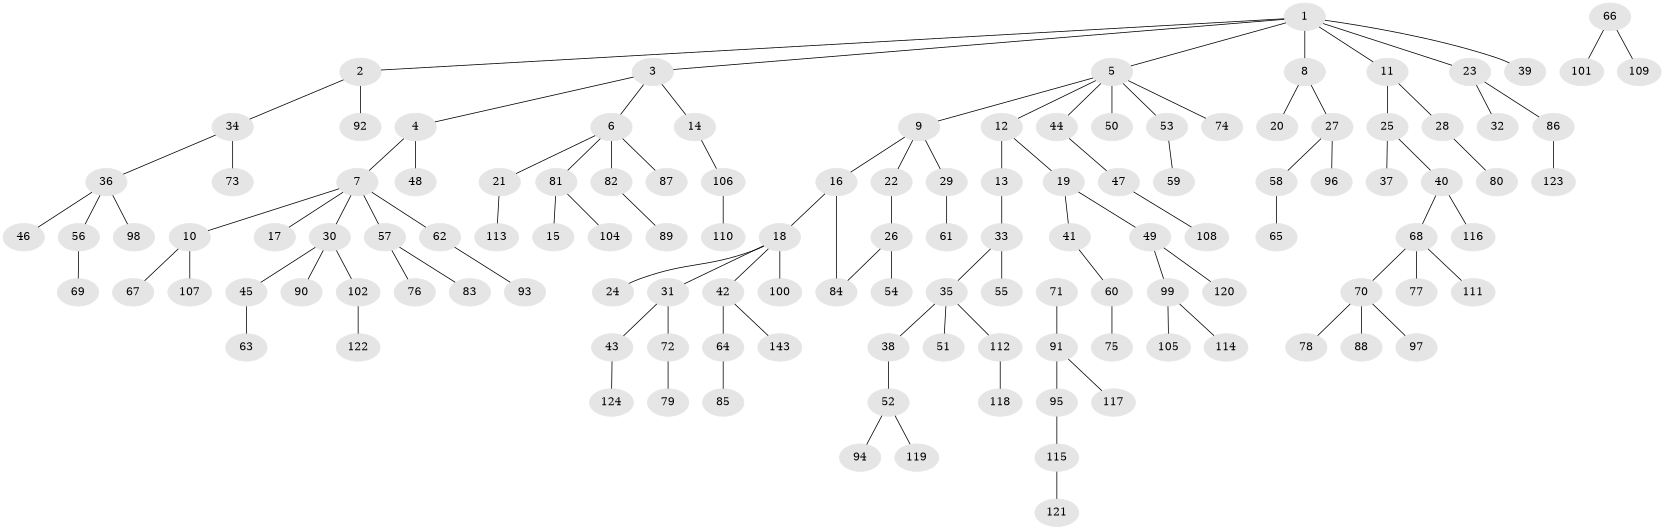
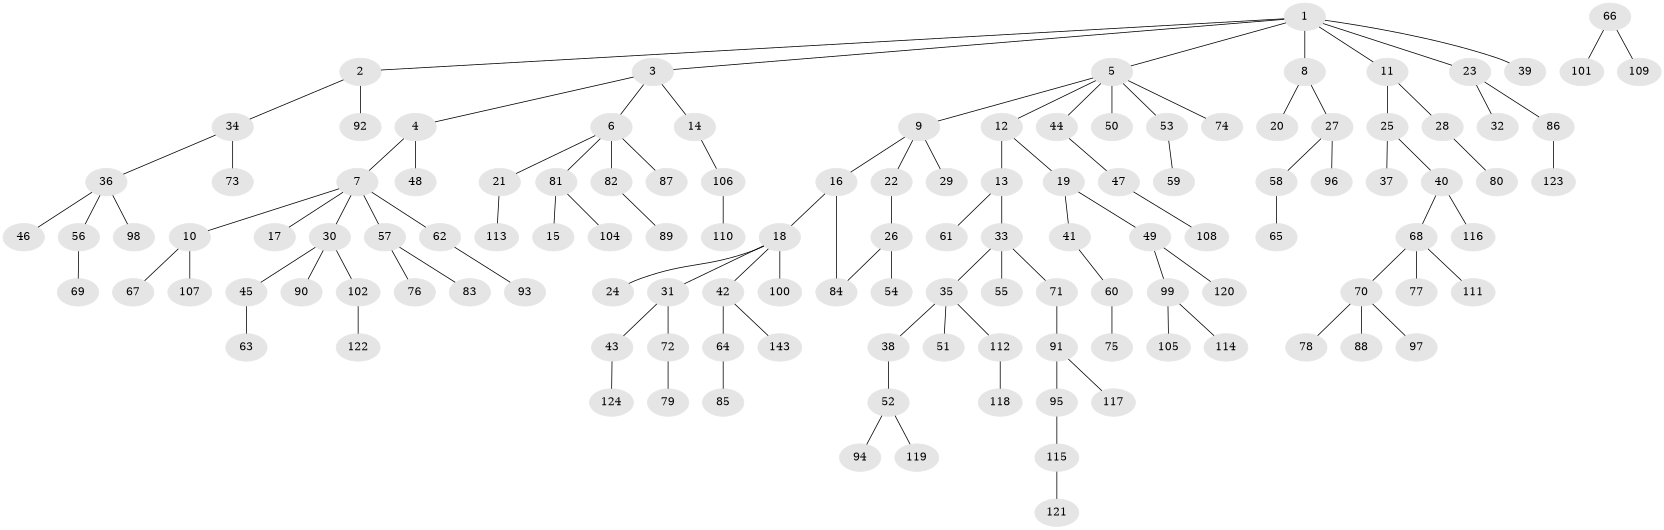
edge "29" -- "61": now "13" -- "61"
edge "33" -- "71": added
